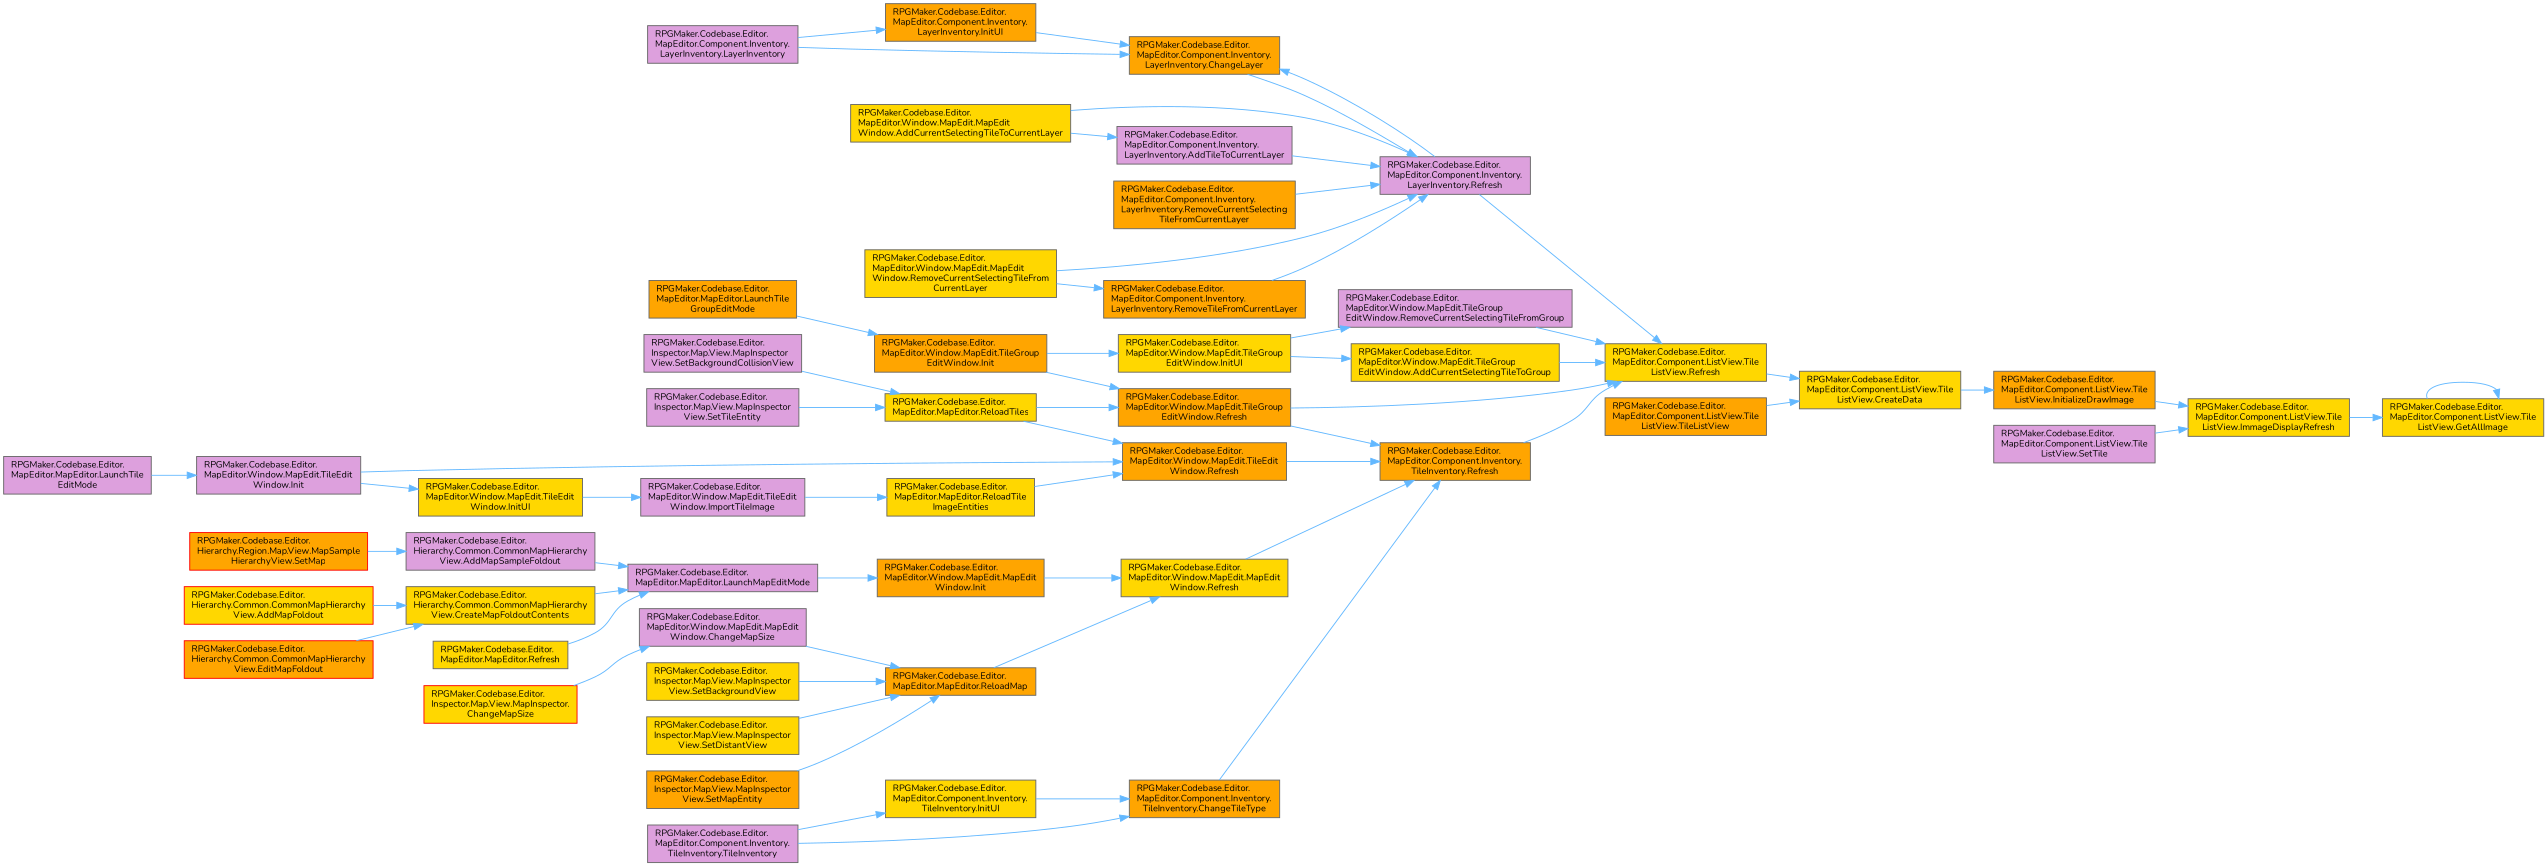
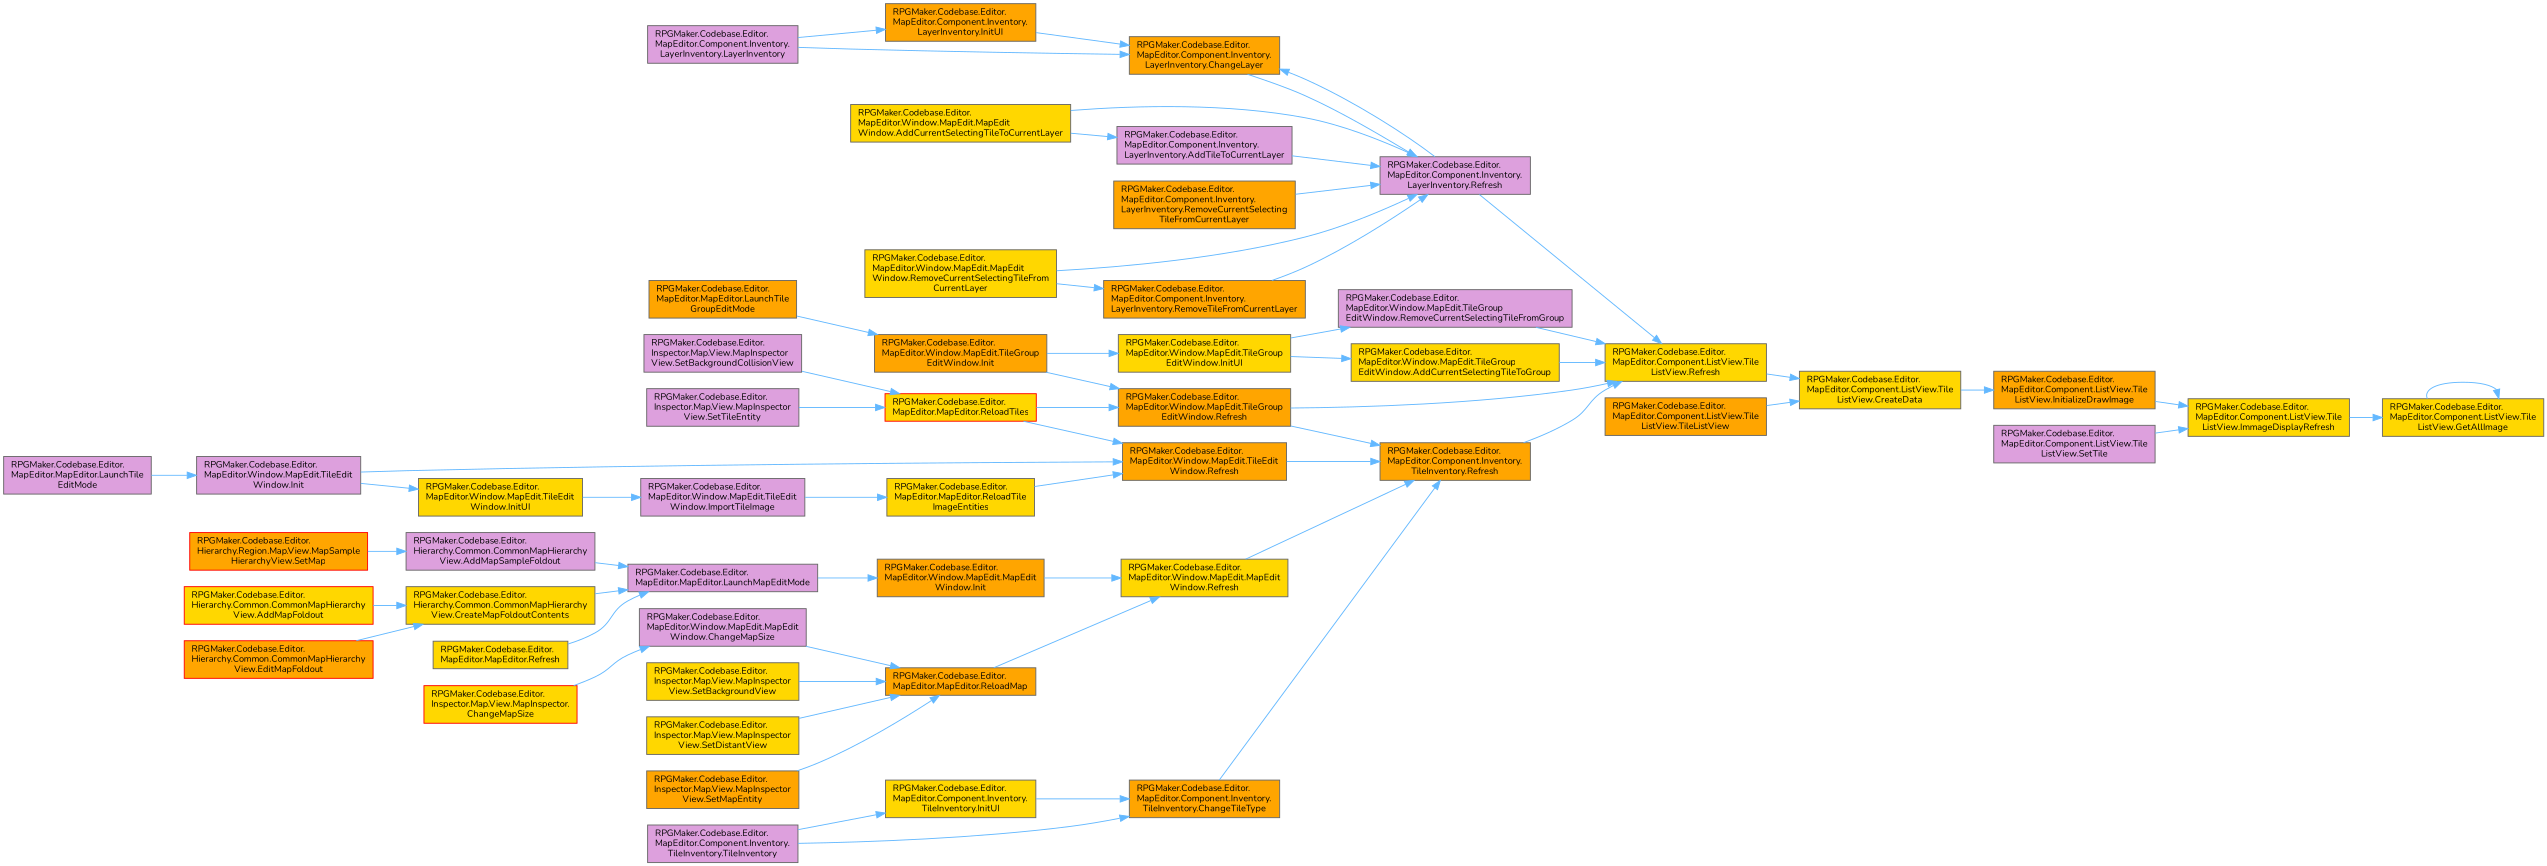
node "RPGMaker.Codebase.Editor. MapEditor.MapEditor.ReloadTiles": color grey40 -> red
